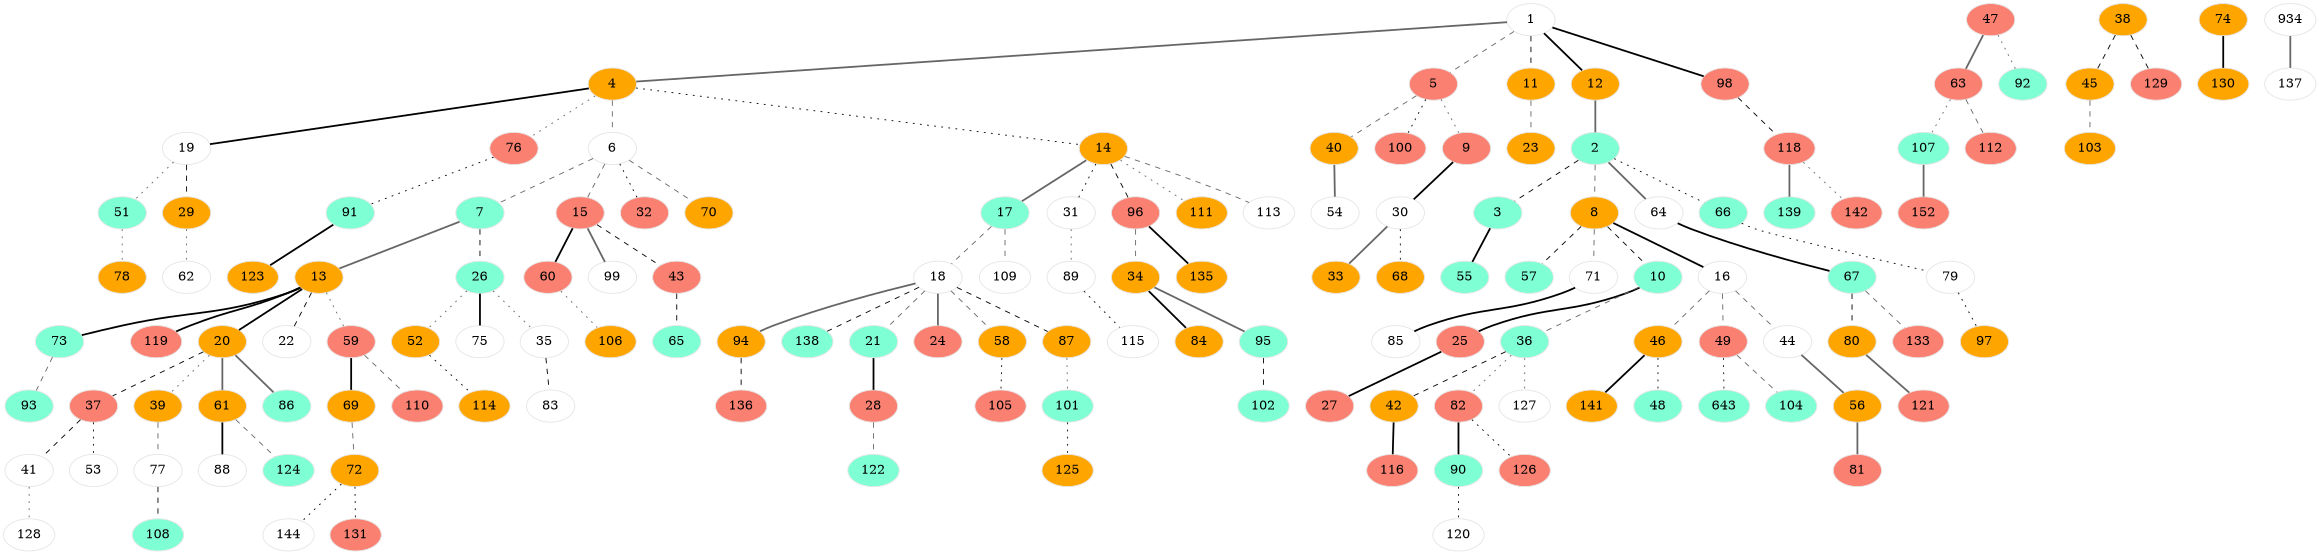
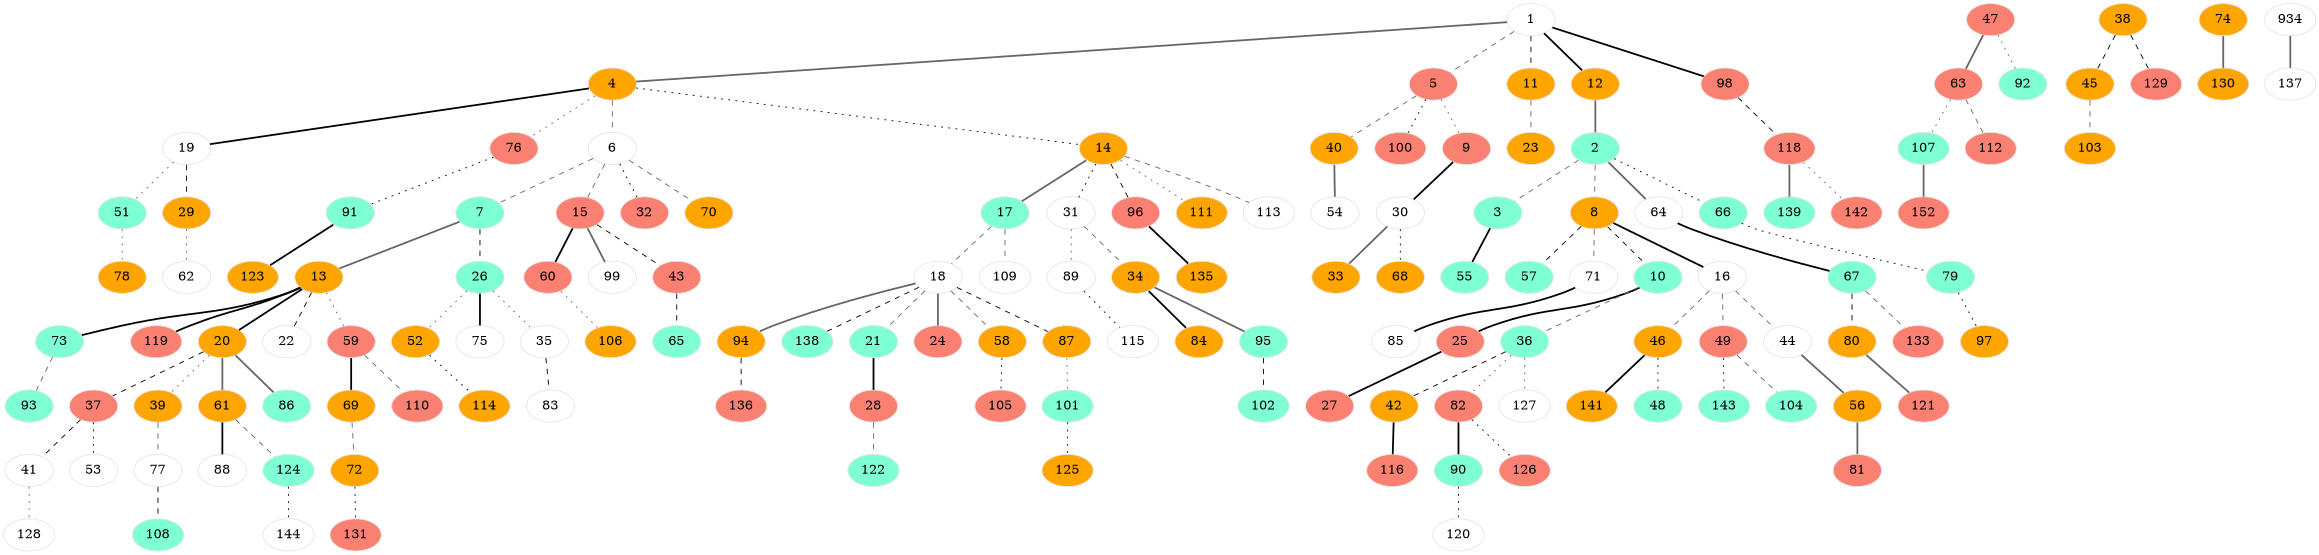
edge "74" -- "130": color black -> gray40
edge "2" -- "3": color black -> gray40
edge "96" -- "34": now "31" -- "34"
node "79": fillcolor white -> aquamarine
node "643": label "643" -> "143"
edge "72" -- "144": now "124" -- "144"
